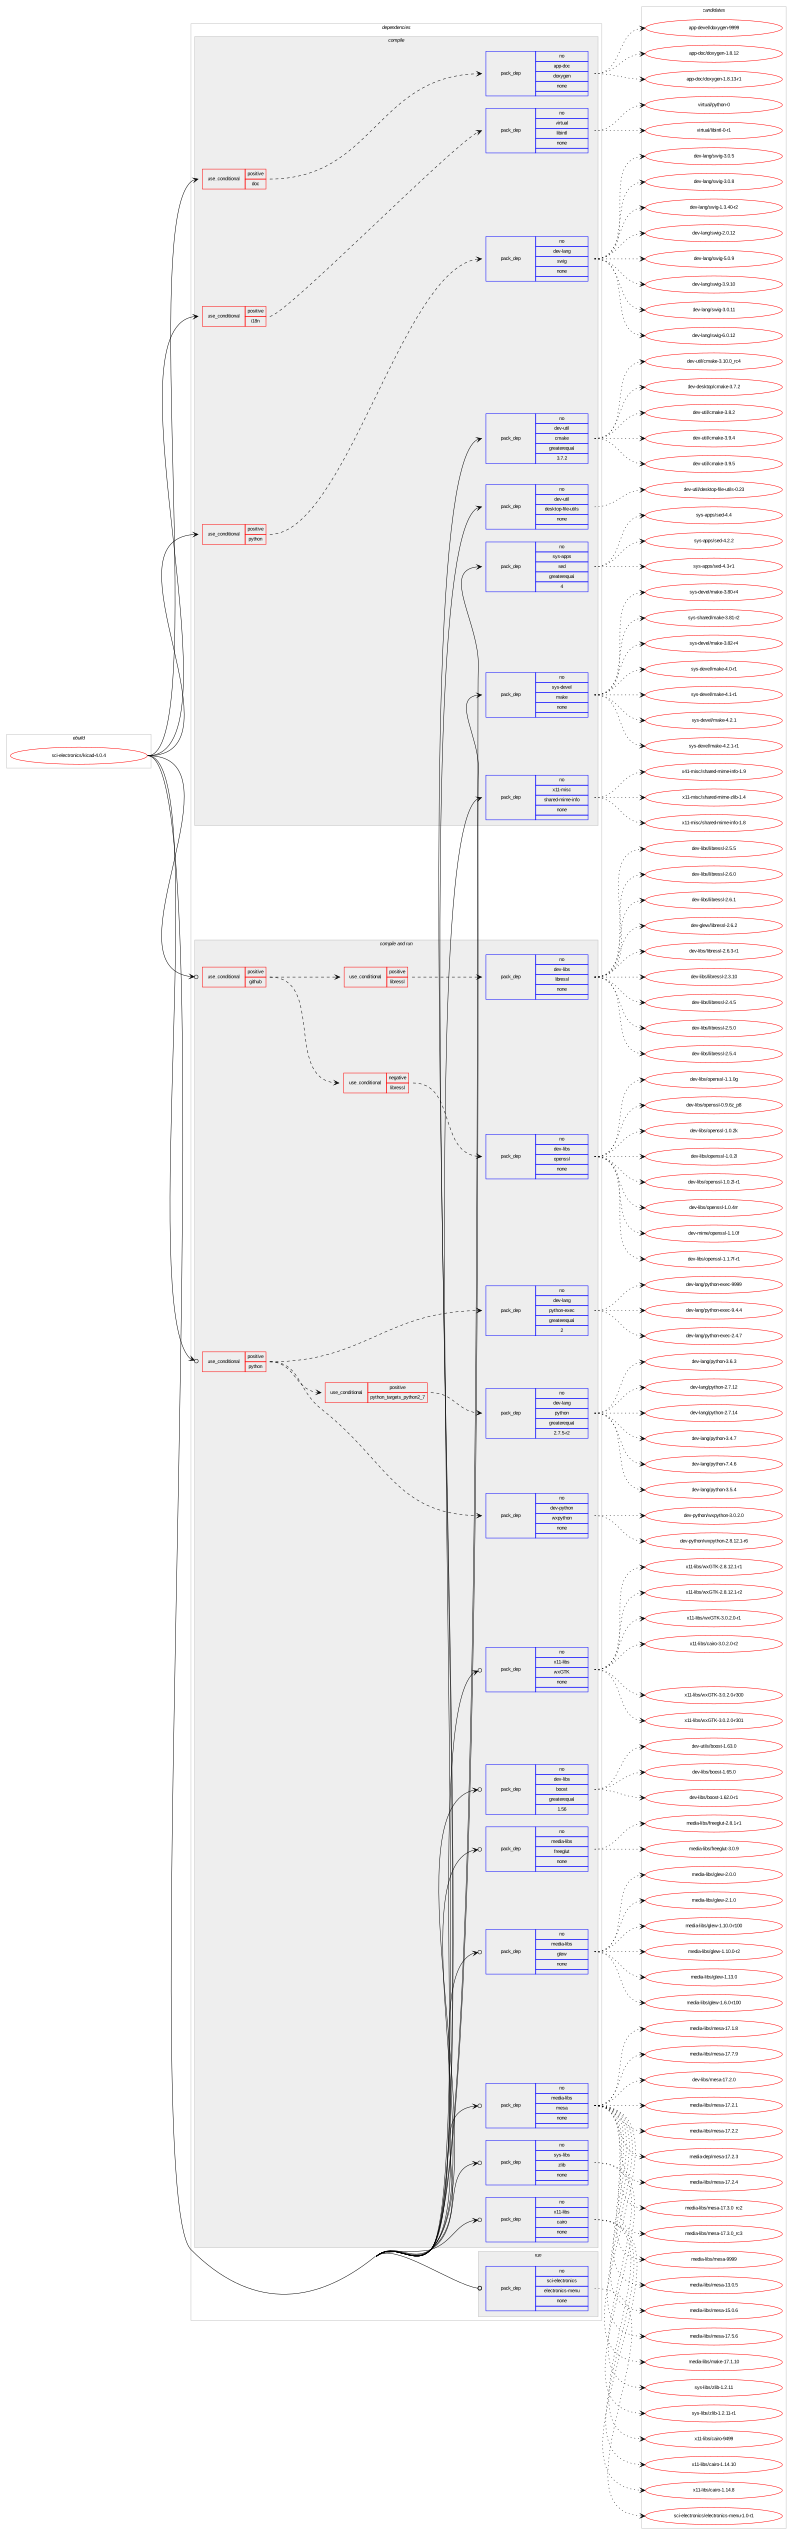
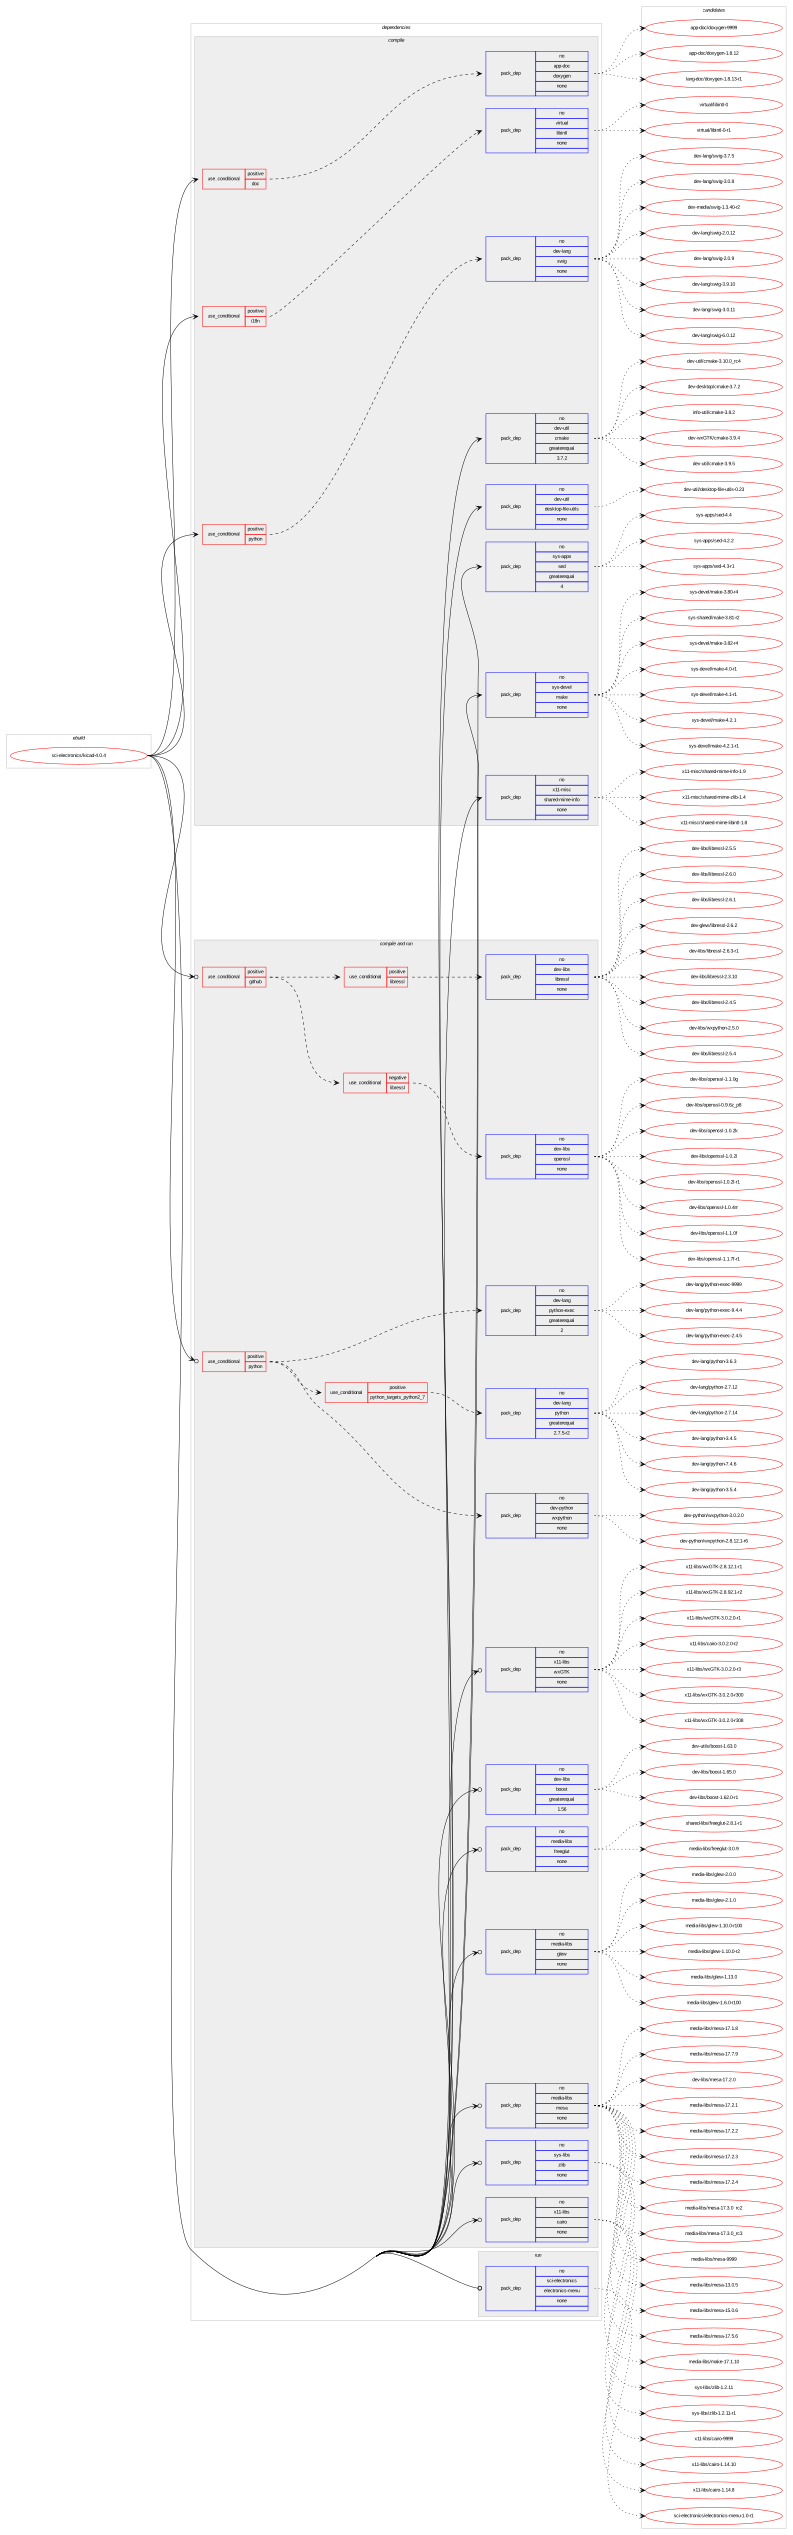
node "app-devel/doxygen-9999": label "app-devel/doxygen-9999" -> "app-doc/doxygen-9999"
node "app-doc/doxygen-1.8.13-r1": label "app-doc/doxygen-1.8.13-r1" -> "lang-doc/doxygen-1.8.13-r1"
node "virtual/python-0": label "virtual/python-0" -> "virtual/libintl-0"
node "dev-lang/swig-3.0.5": label "dev-lang/swig-3.0.5" -> "dev-lang/swig-3.7.5"
node "dev-lang/swig-1.3.40-r2": label "dev-lang/swig-1.3.40-r2" -> "dev-media/swig-1.3.40-r2"
node "dev-lang/swig-5.0.9": label "dev-lang/swig-5.0.9" -> "dev-lang/swig-2.0.9"
node "dev-util/cmake-3.8.2": label "dev-util/cmake-3.8.2" -> "info-util/cmake-3.8.2"
node "dev-util/cmake-3.9.4": label "dev-util/cmake-3.9.4" -> "dev-wxGTK/cmake-3.9.4"
node "x41-misc/shared-mime-info-1.9": label "x41-misc/shared-mime-info-1.9" -> "x11-misc/shared-mime-info-1.9"
node "x11-misc/shared-mime-info-1.8": label "x11-misc/shared-mime-info-1.8" -> "x11-misc/shared-mime-libintl-1.8"
node "dev-libs/libressl-2.5.0": label "dev-libs/libressl-2.5.0" -> "dev-libs/wxpython-2.5.0"
node "dev-mime/openssl-1.1.0f": label "dev-mime/openssl-1.1.0f" -> "dev-libs/openssl-1.1.0f"
node "dev-lang/python-exec-2.4.7": label "dev-lang/python-exec-2.4.7" -> "dev-lang/python-exec-2.4.5"
node "dev-lang/python-3.4.7": label "dev-lang/python-3.4.7" -> "dev-lang/python-3.4.5"
node "x11-libs/wxGTK-2.8.12.1-r2": label "x11-libs/wxGTK-2.8.12.1-r2" -> "x11-libs/wxGTK-2.8.92.1-r2"
node "x11-libs/wxGTK-3.0.2.0-r3": added
node "x11-libs/wxGTK-3.0.2.0-r301": label "x11-libs/wxGTK-3.0.2.0-r301" -> "x11-libs/wxGTK-3.0.2.0-r308"
node "media-libs/freeglut-2.8.1-r1": label "media-libs/freeglut-2.8.1-r1" -> "shared-libs/freeglut-2.8.1-r1"
node "media-dep/mesa-17.2.3": label "media-dep/mesa-17.2.3" -> "media-libs/mesa-17.2.3"
node "x11-libs/cairo-9499": label "x11-libs/cairo-9499" -> "x11-libs/cairo-9999"
